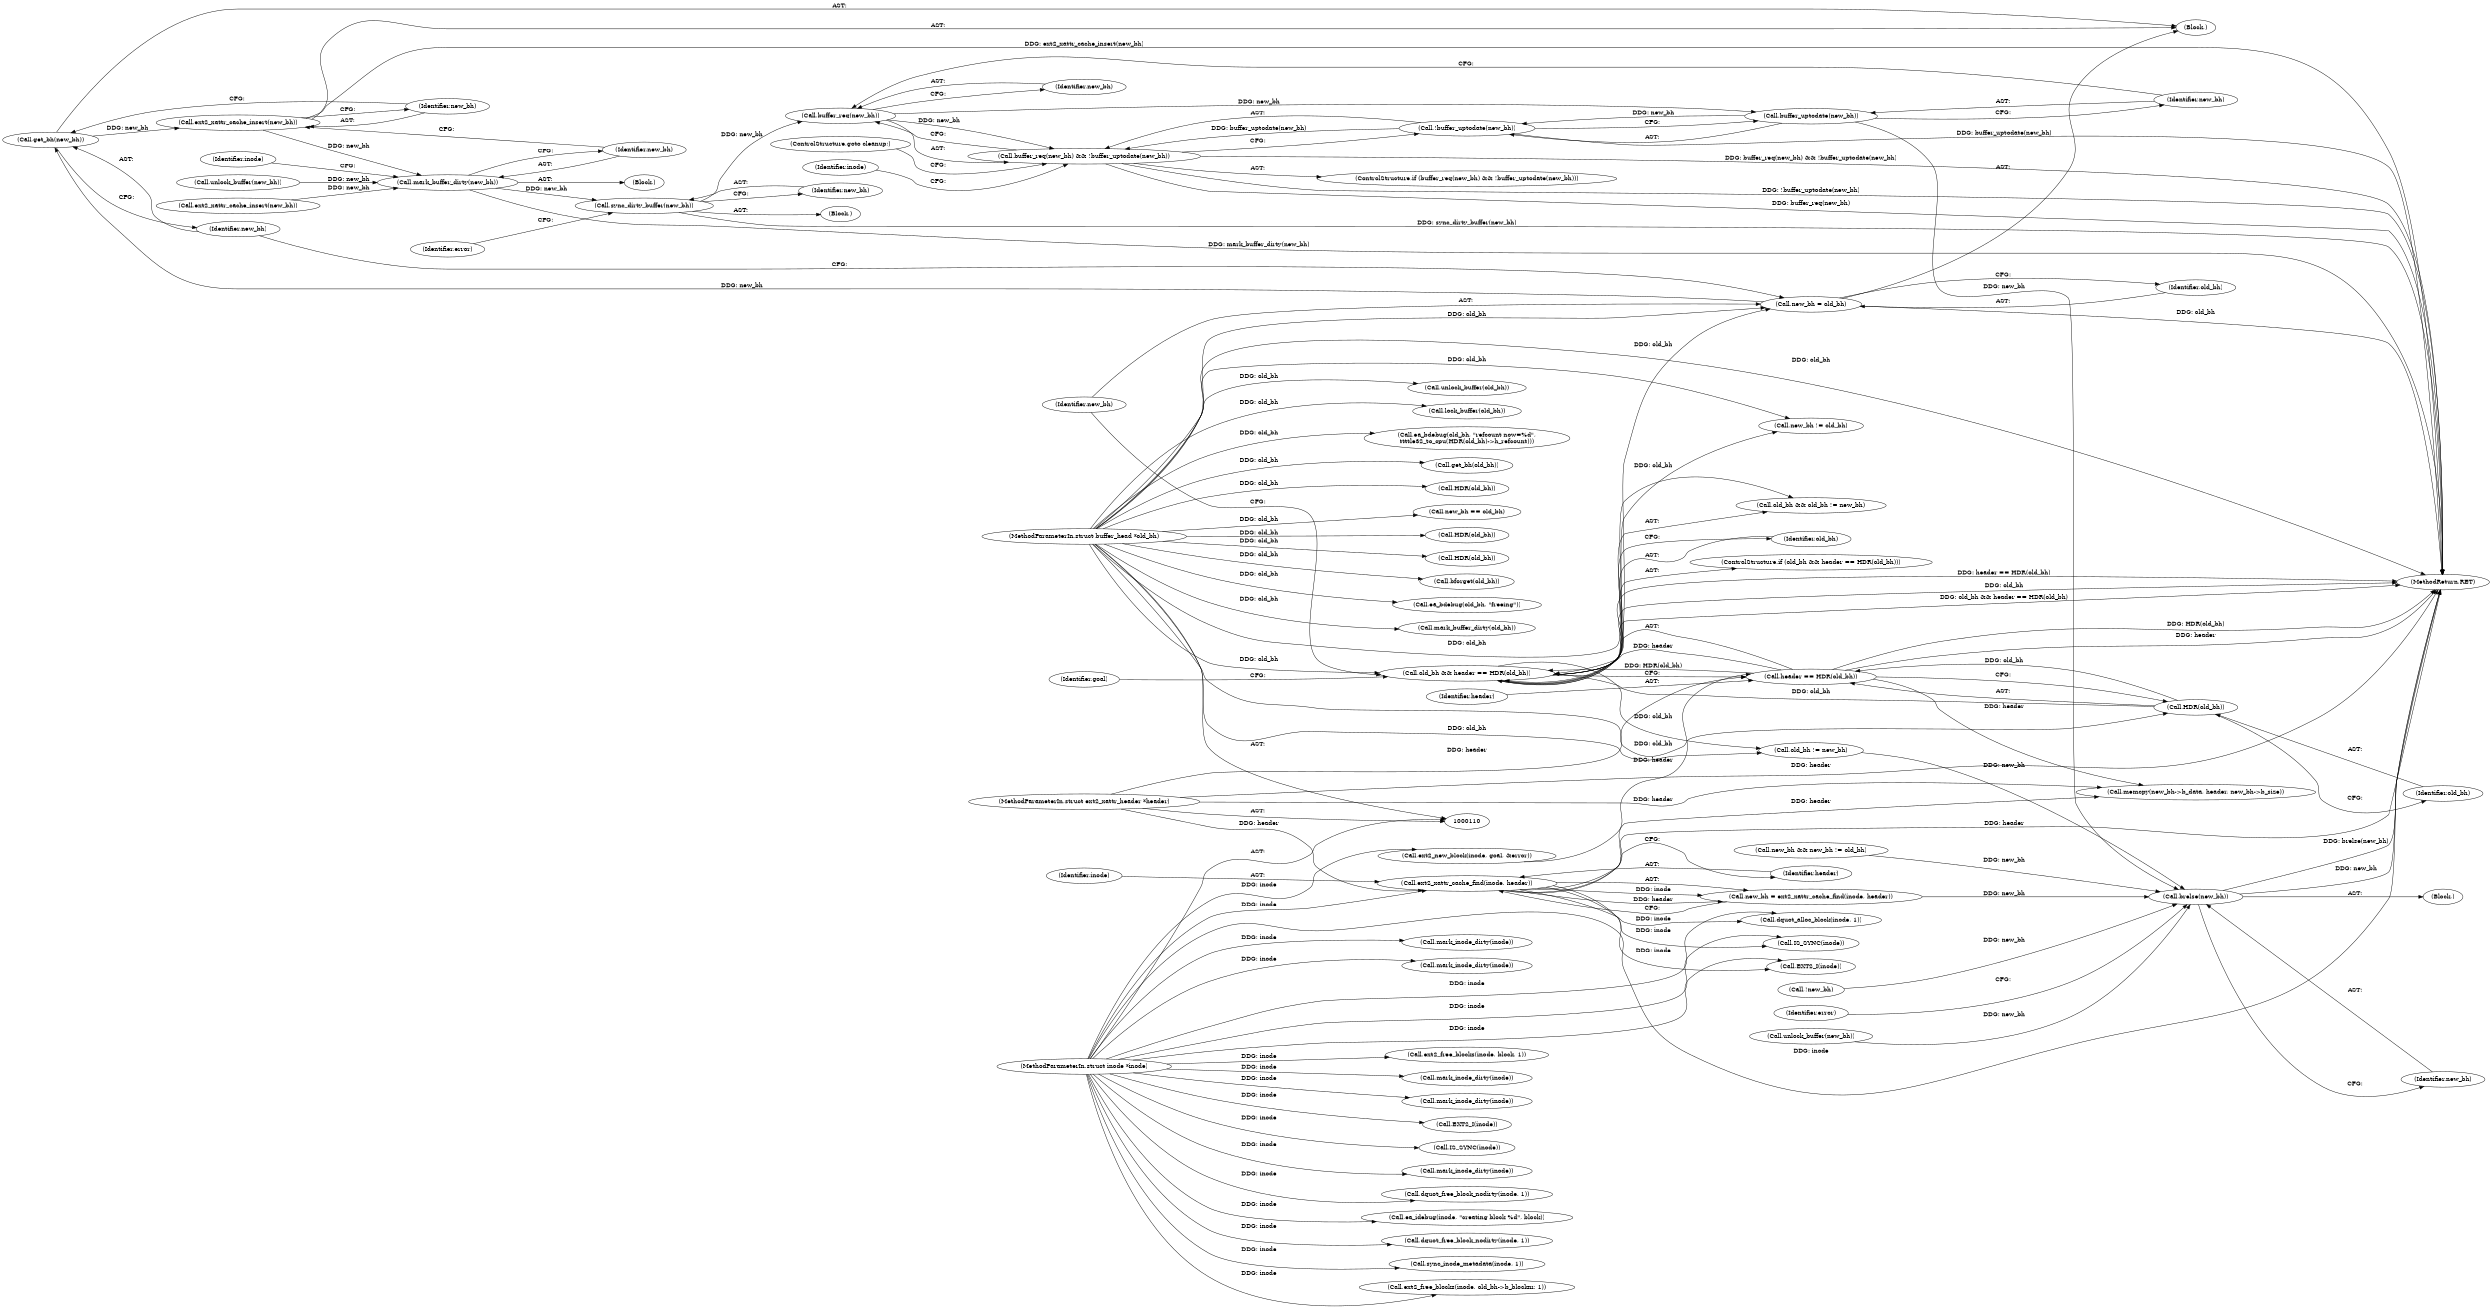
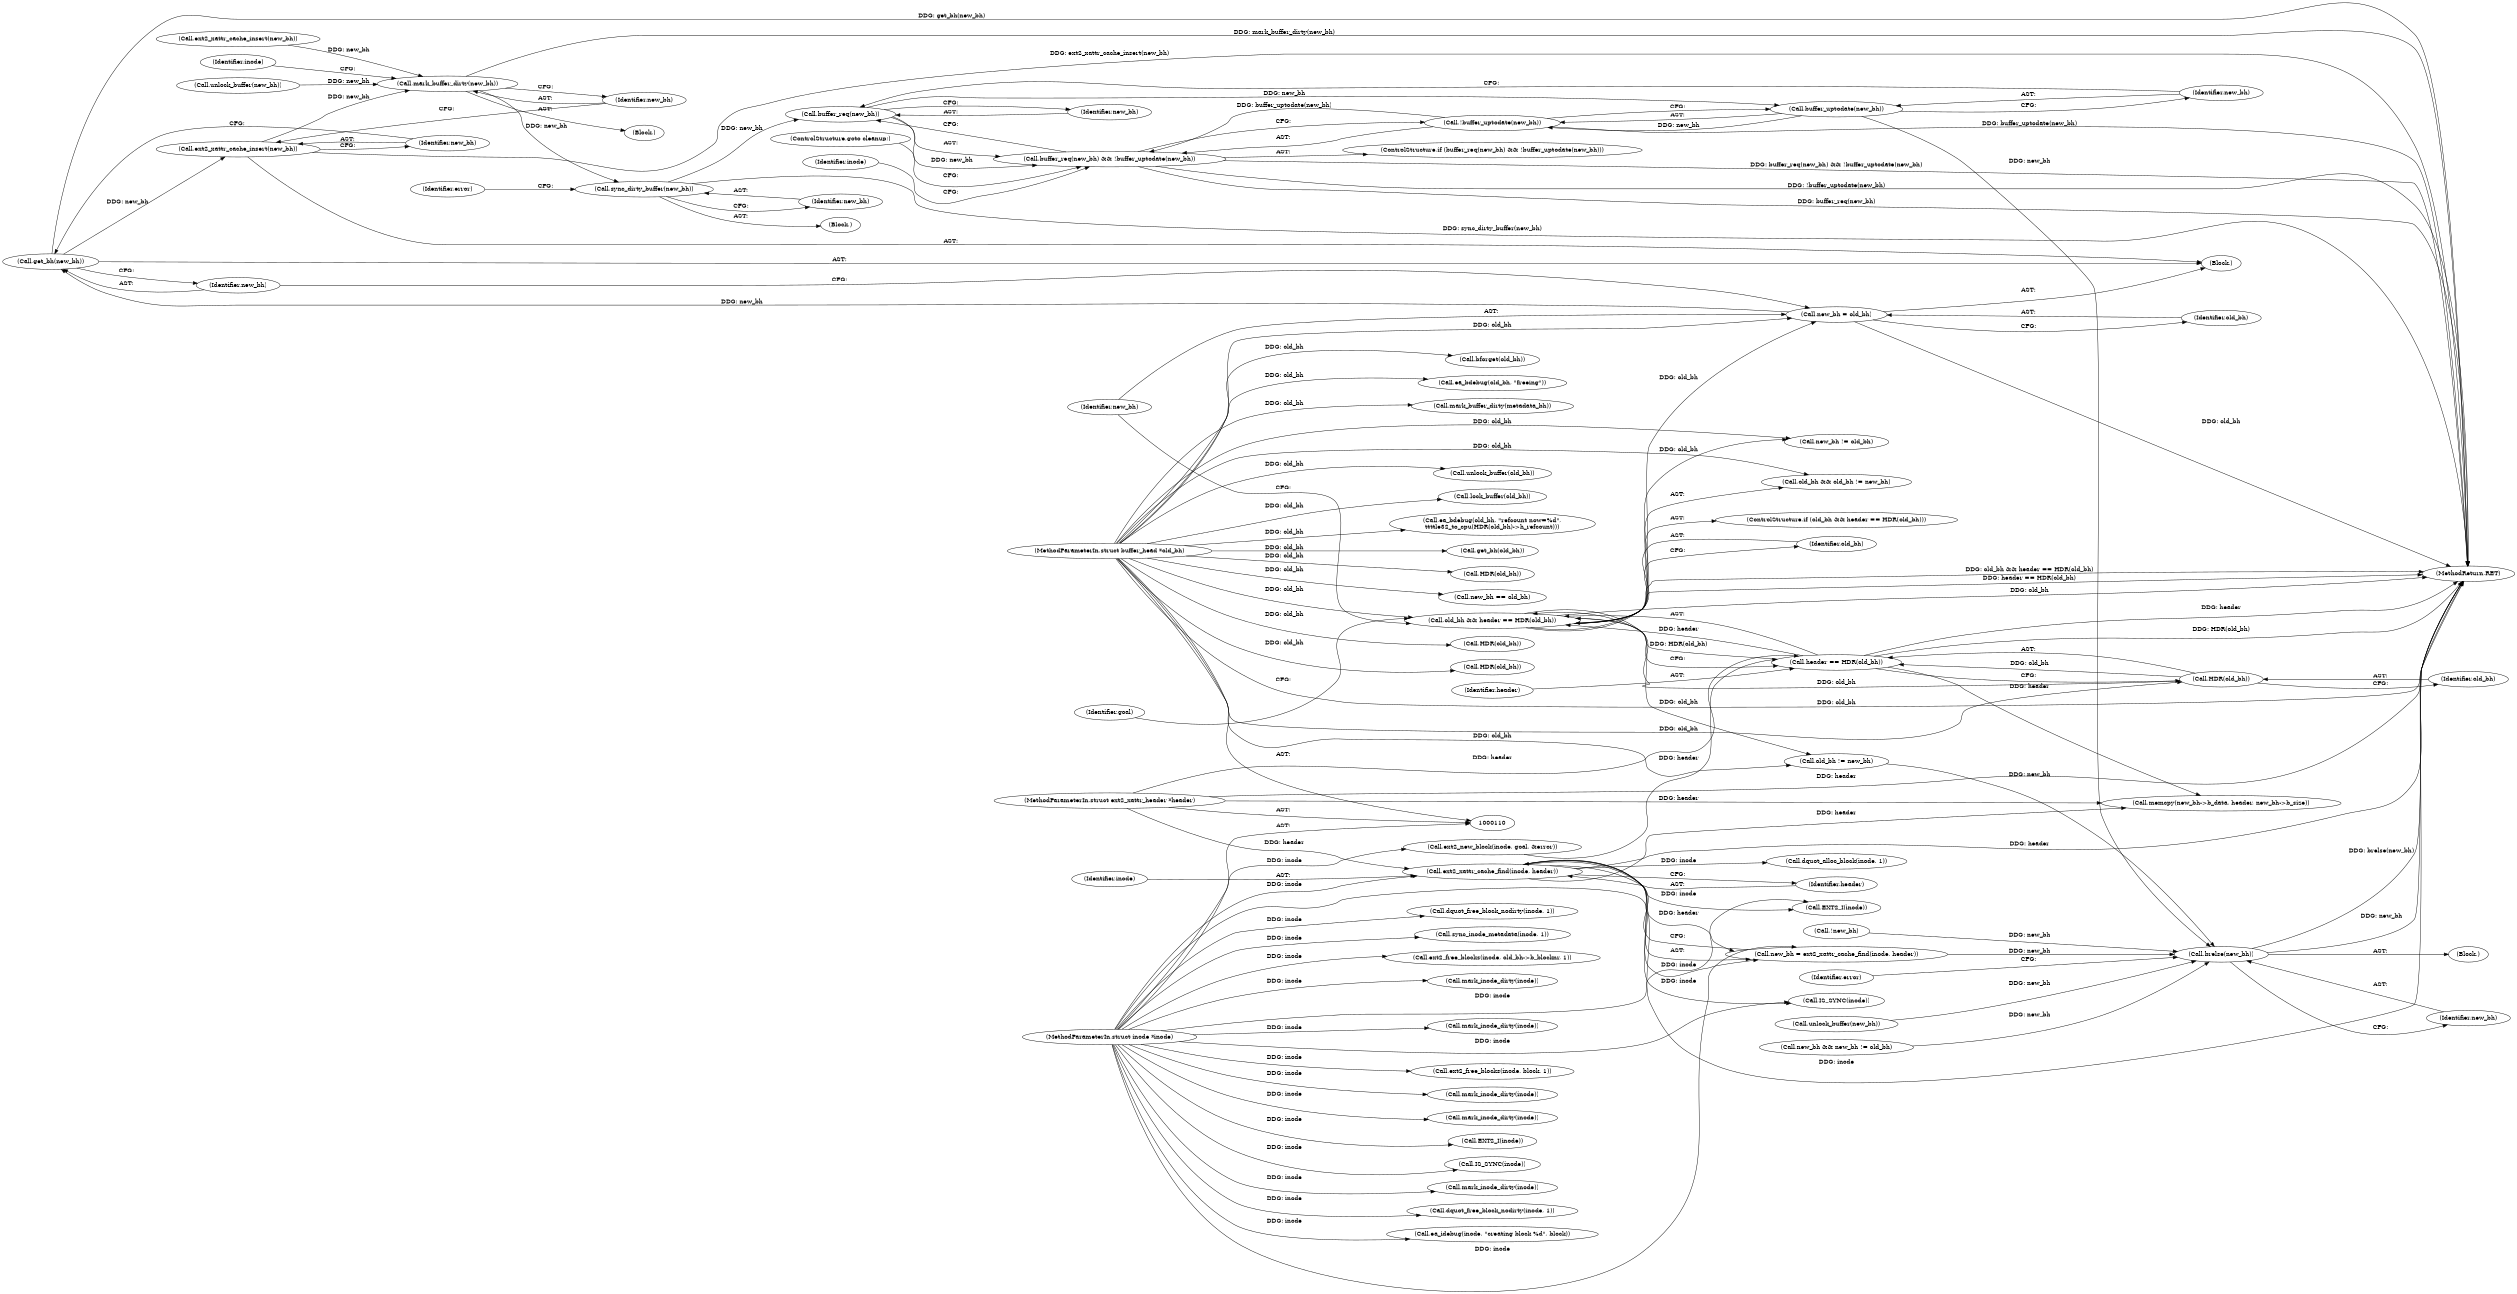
edge "(Call,get_bh(new_bh))" -> "(MethodReturn,RET)": added, label "DDG: get_bh(new_bh)"
node "(Call,mark_buffer_dirty(old_bh))": label "(Call,mark_buffer_dirty(old_bh))" -> "(Call,mark_buffer_dirty(metadata_bh))"
edge "(MethodParameterIn,struct inode *inode)" -> "(Call,dquot_alloc_block(inode, 1))": now "(MethodParameterIn,struct inode *inode)" -> "(Call,new_bh = ext2_xattr_cache_find(inode, header))"
